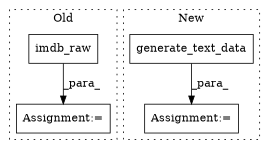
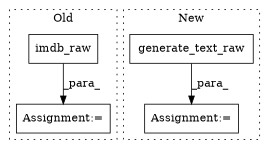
node "generate_text_data": label "generate_text_data" -> "generate_text_raw"
